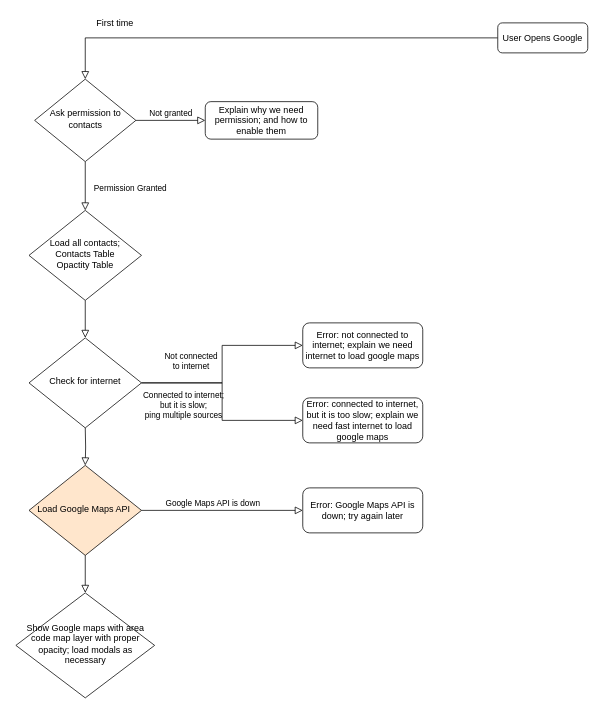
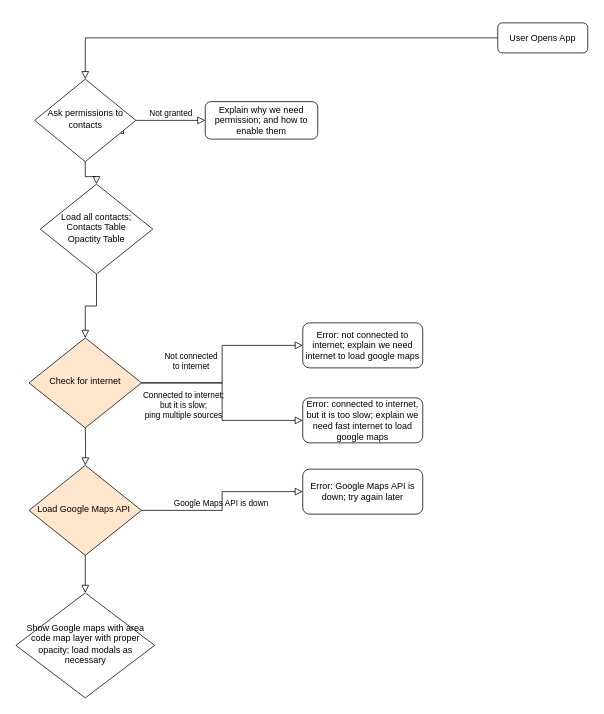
node "First time": removed
node "User Opens Google": label "User Opens Google" -> "User Opens App"
node "Ask permission to contacts": label "Ask permission to contacts" -> "Ask permissions to contacts"
node "Load all contacts; Contacts Table Opactity Table": moved (85, 255) -> (96, 229)
node "Check for internet": fillcolor #ffffff -> #ffe6cc
node "Error: Google Maps API is down; try again later": moved (363, 510) -> (363, 492)
